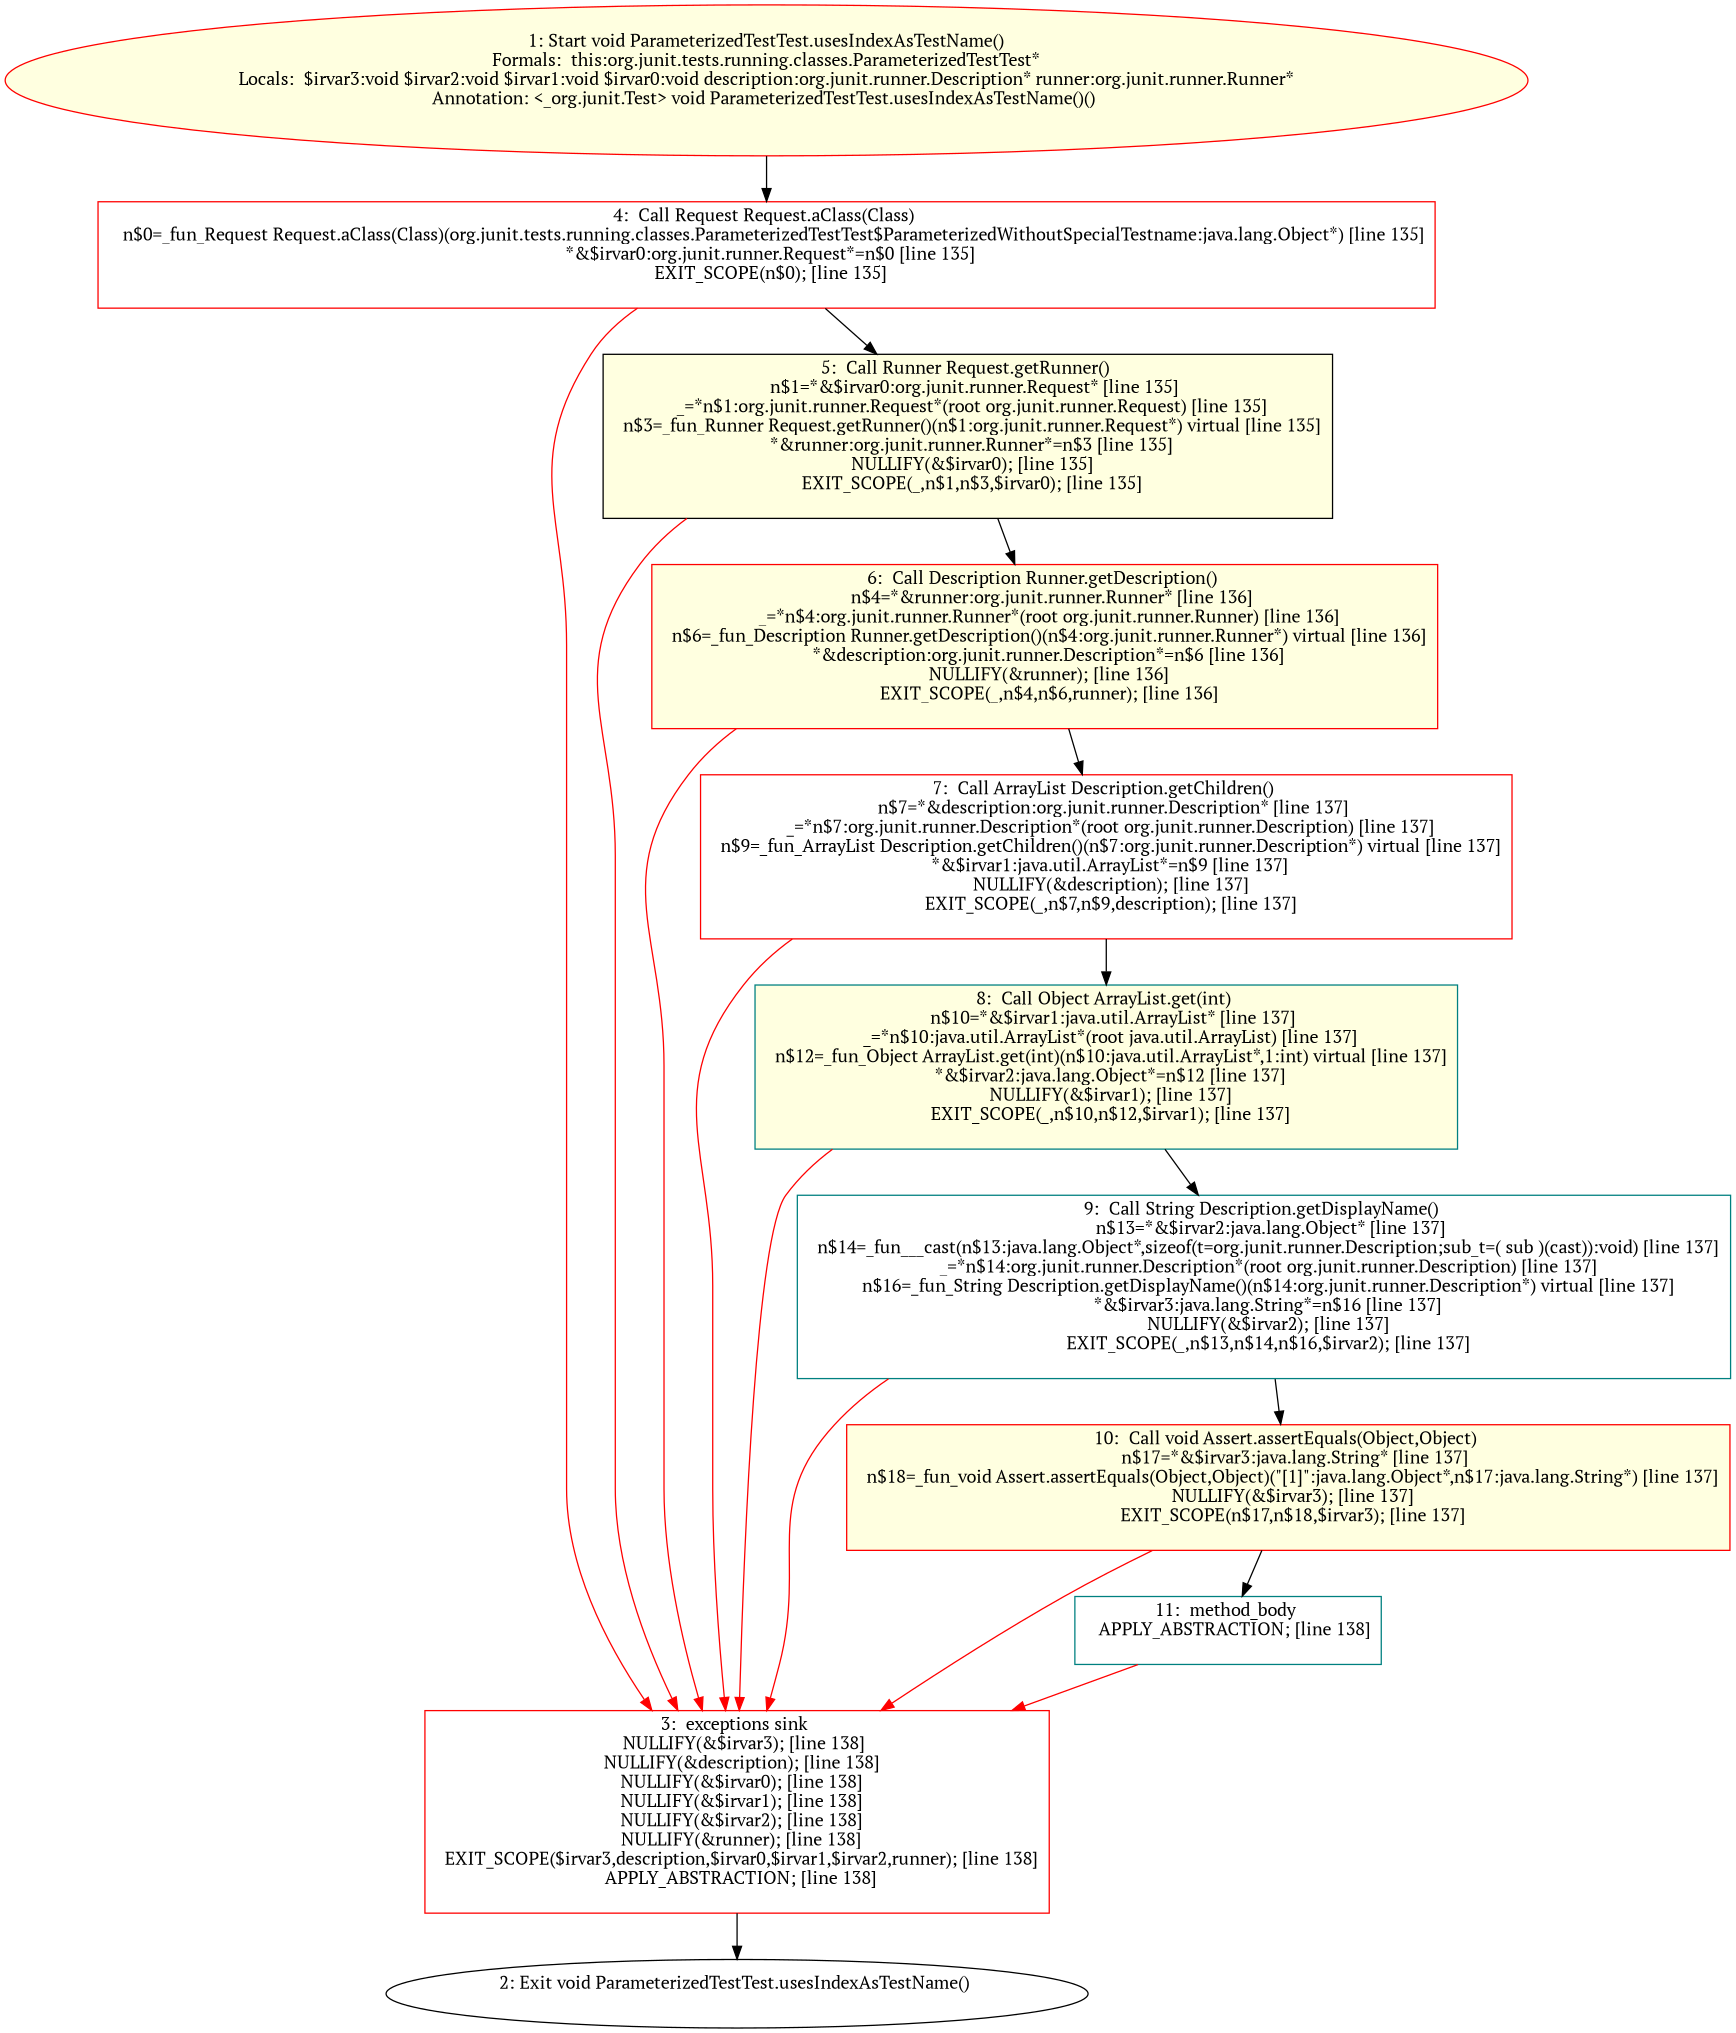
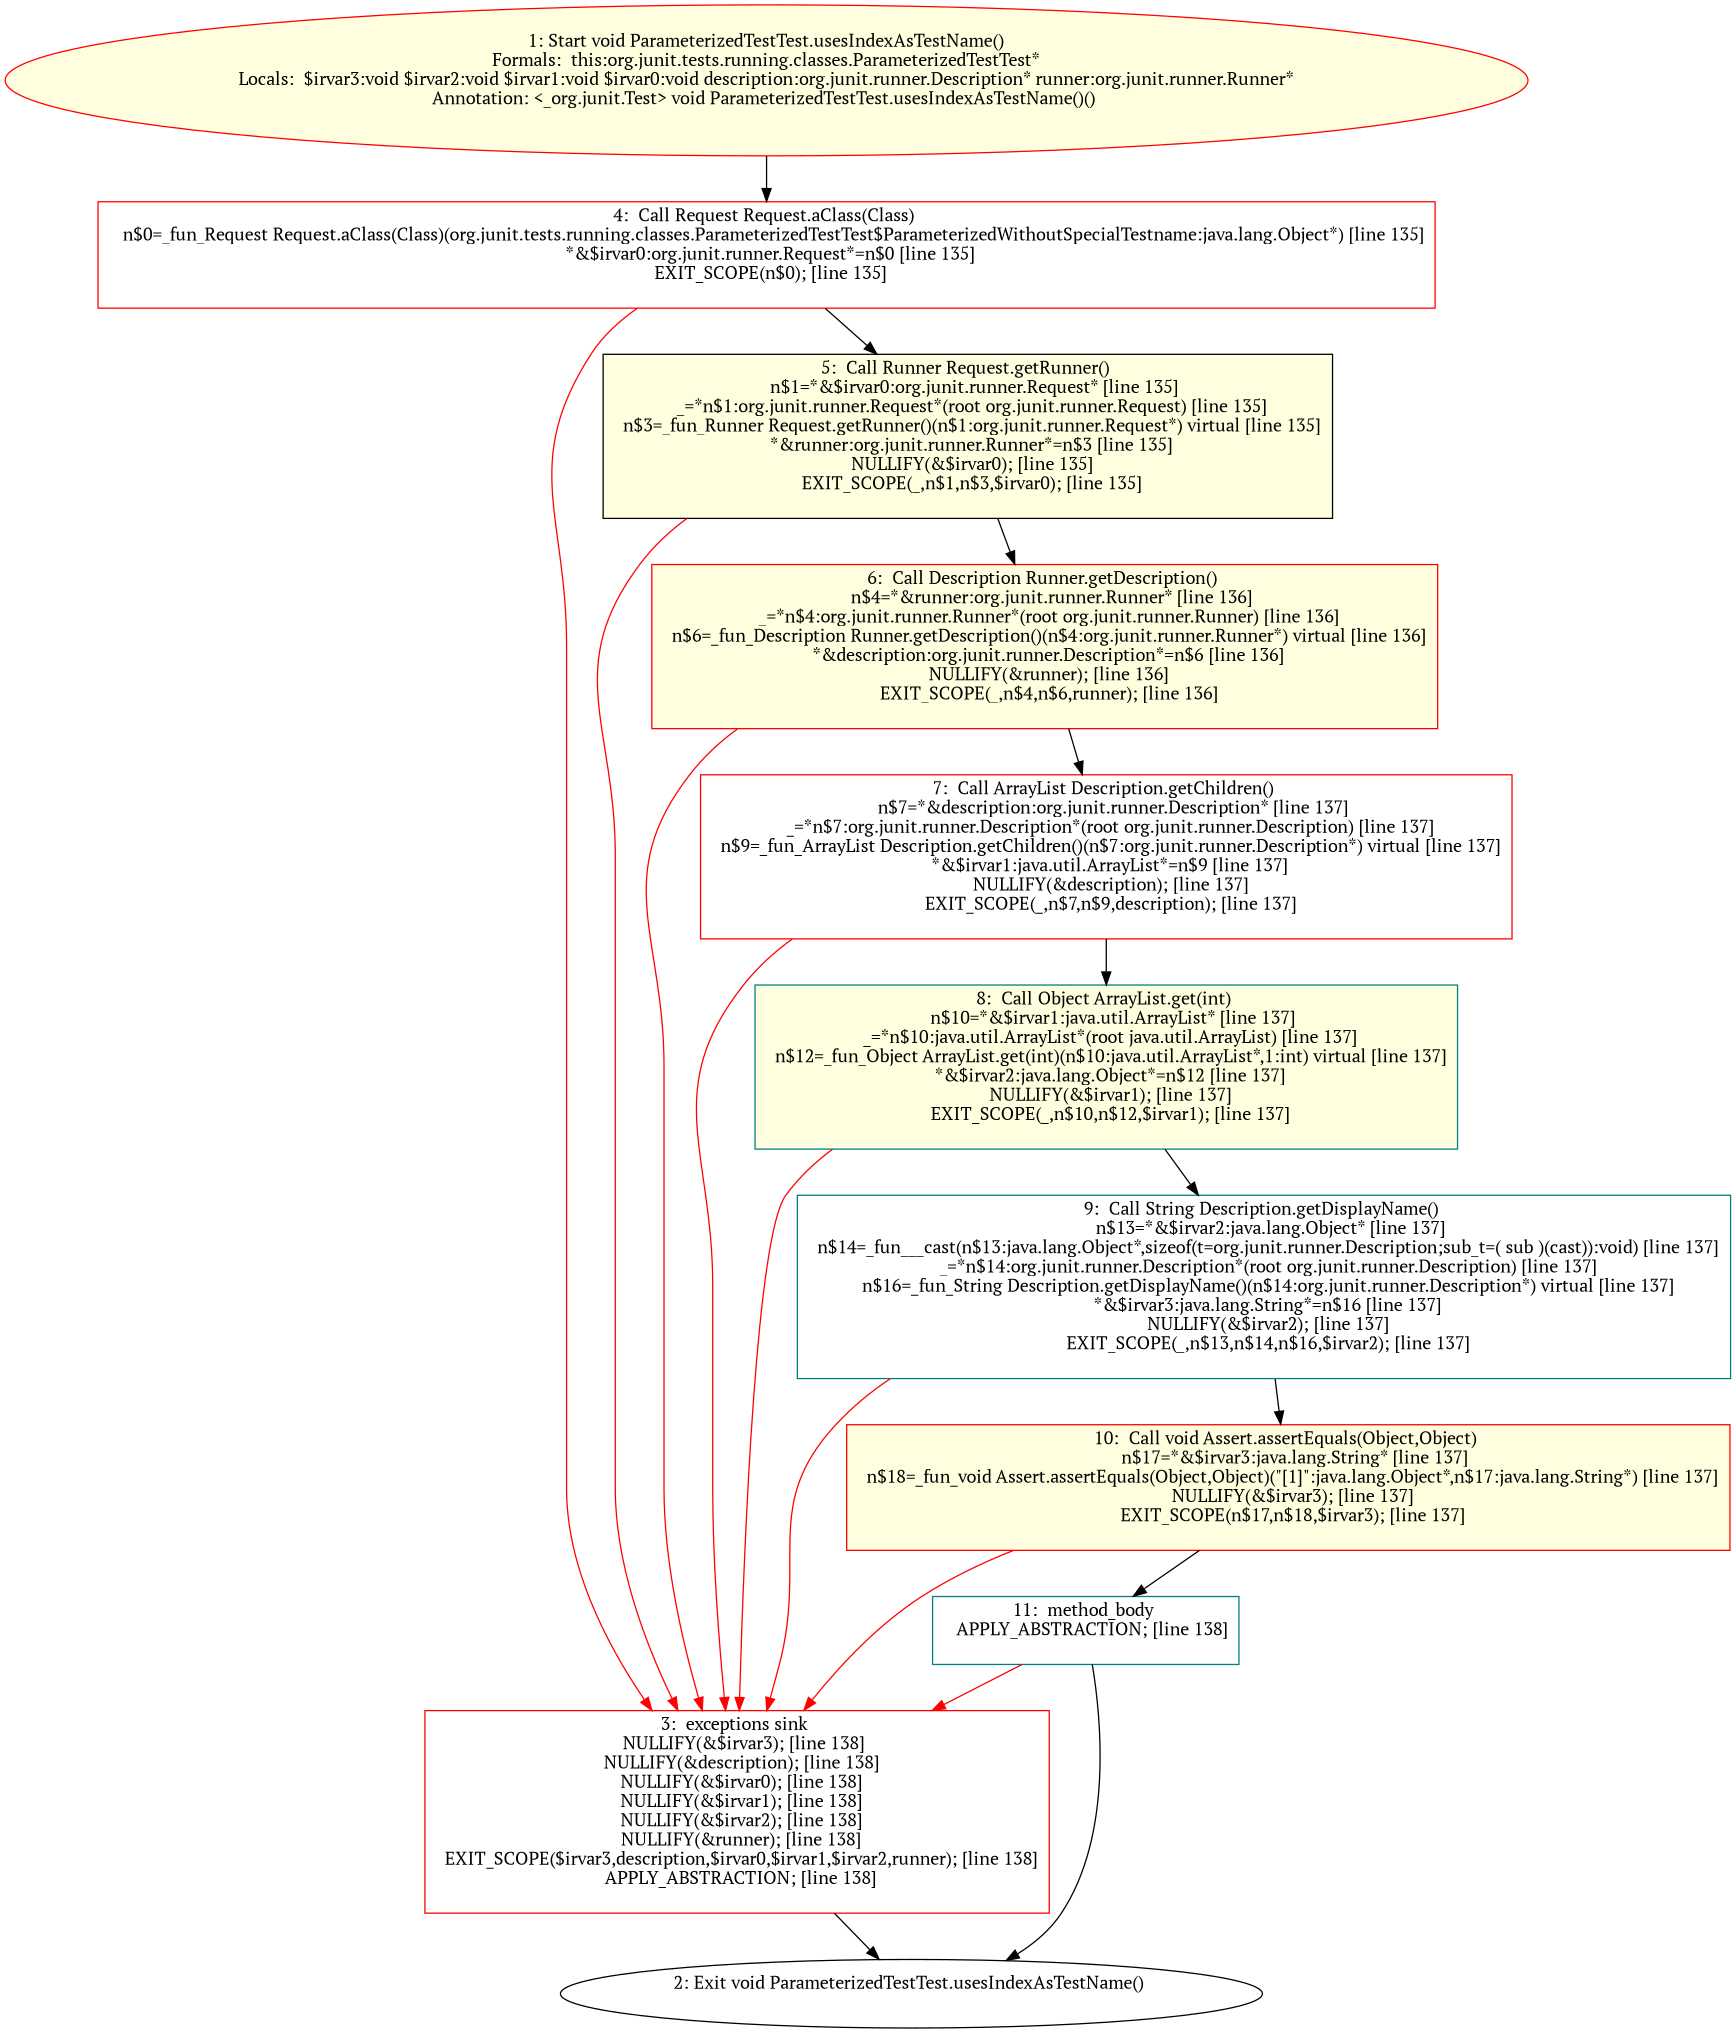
edge "11:  method_body APPLY_ABSTRACTION; [line 138]" -> "2: Exit void ParameterizedTestTest.usesIndexAsTestName()": added
